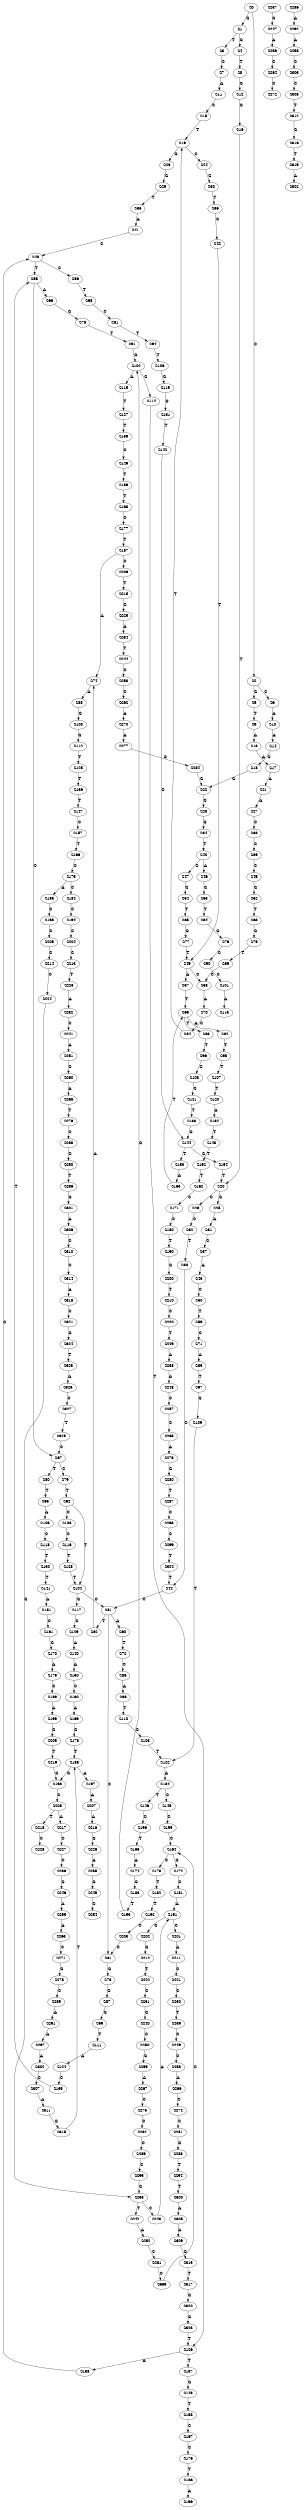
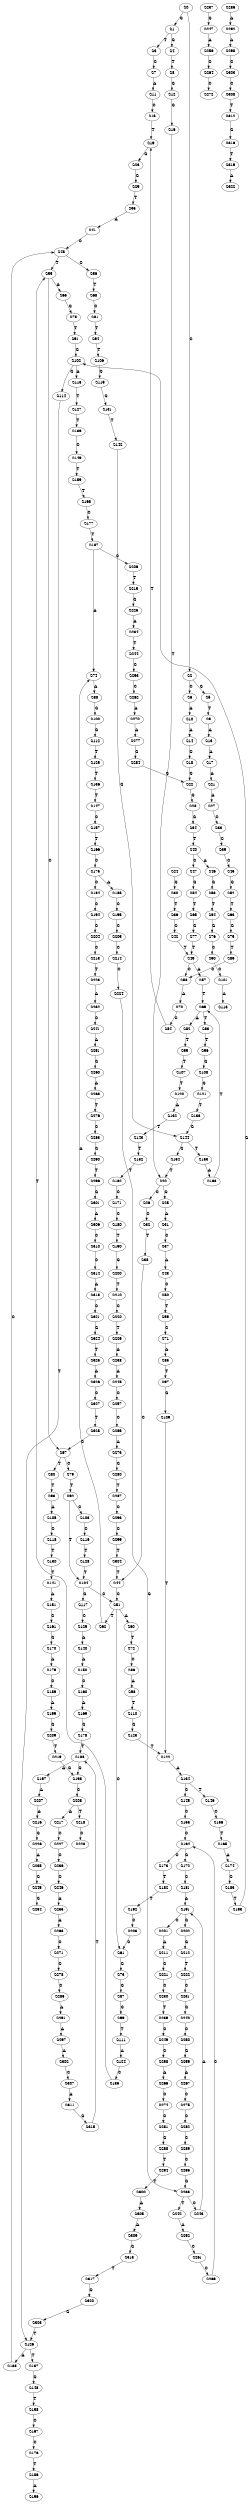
edge "S19" -> "S24": removed, label "C"
node "S669": label "S669" -> "S269"
